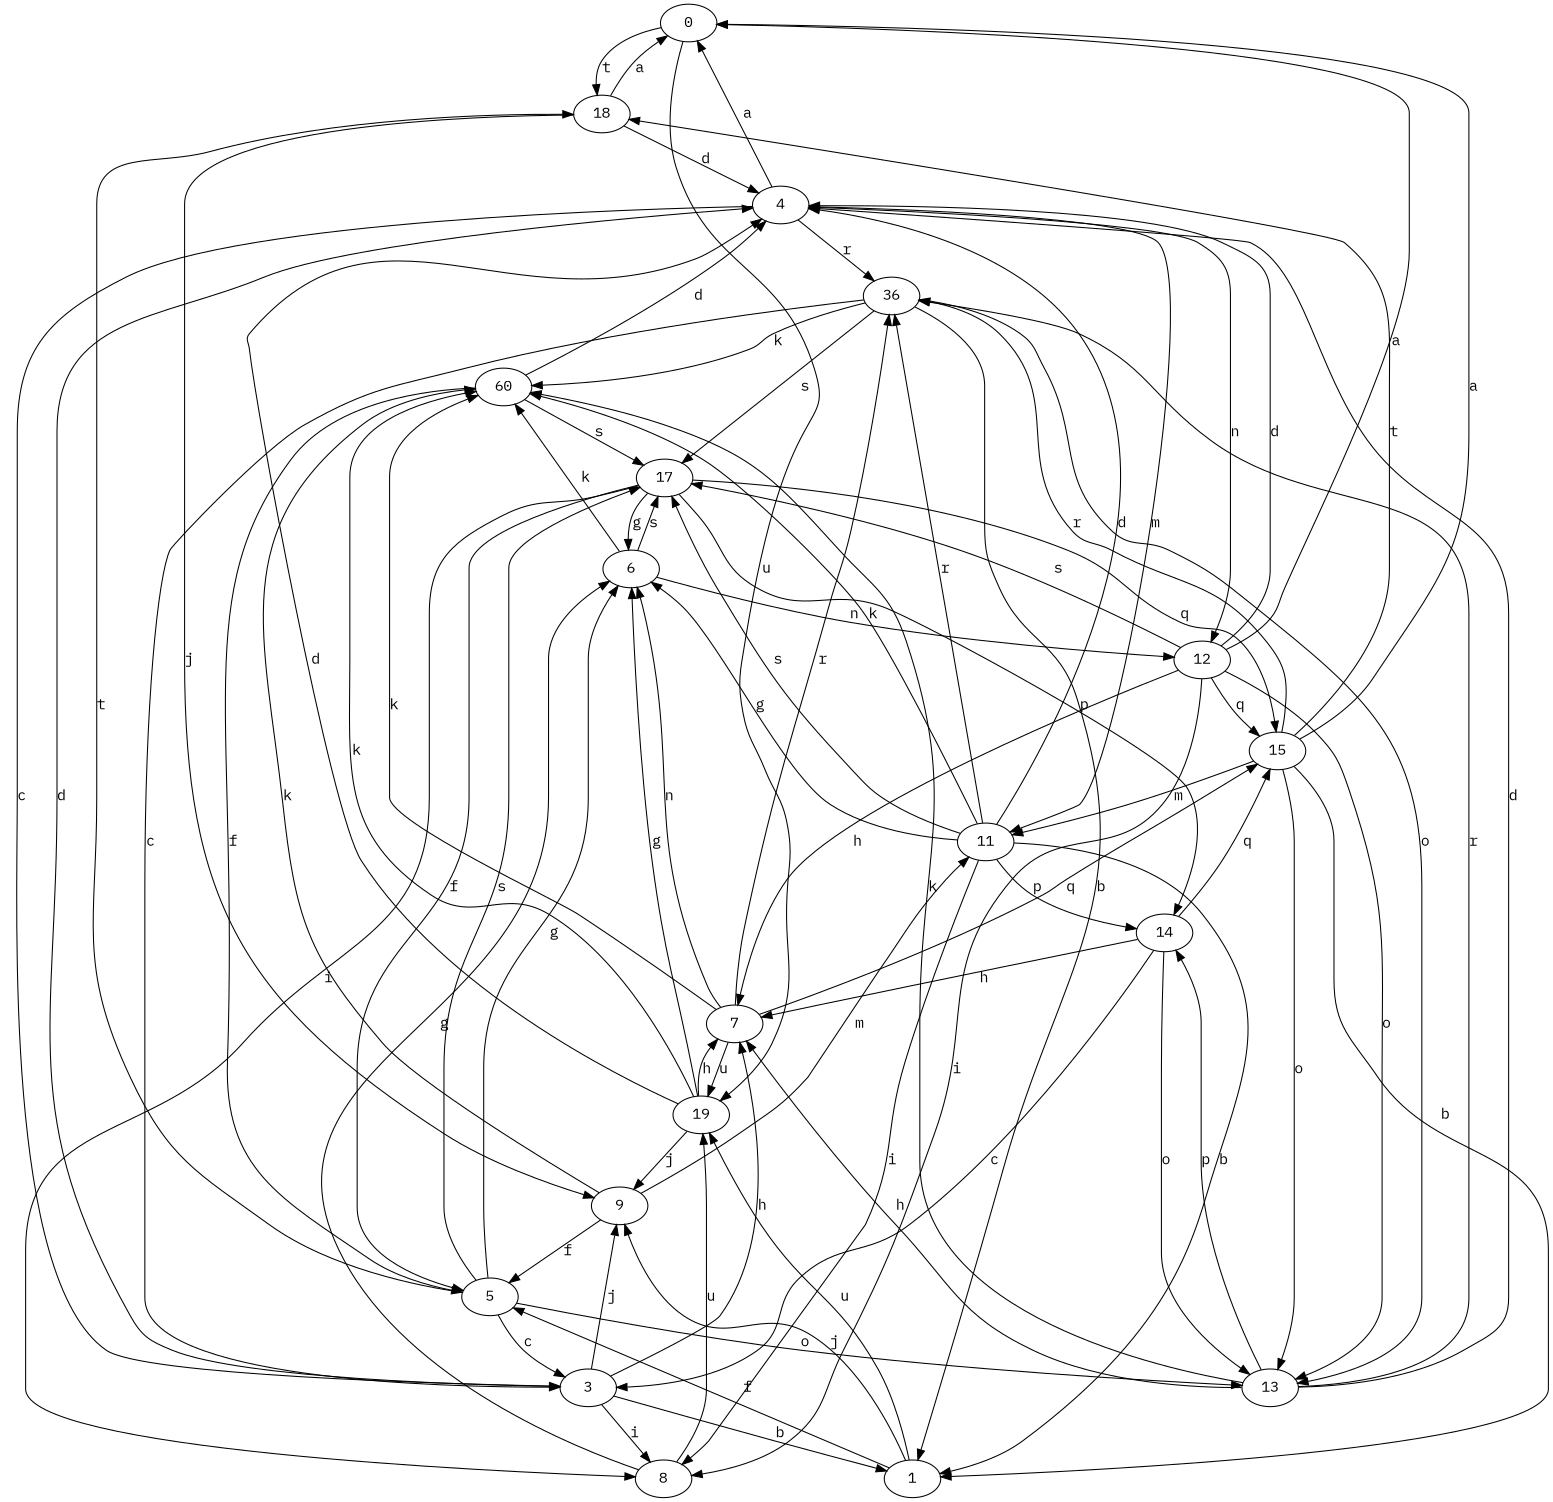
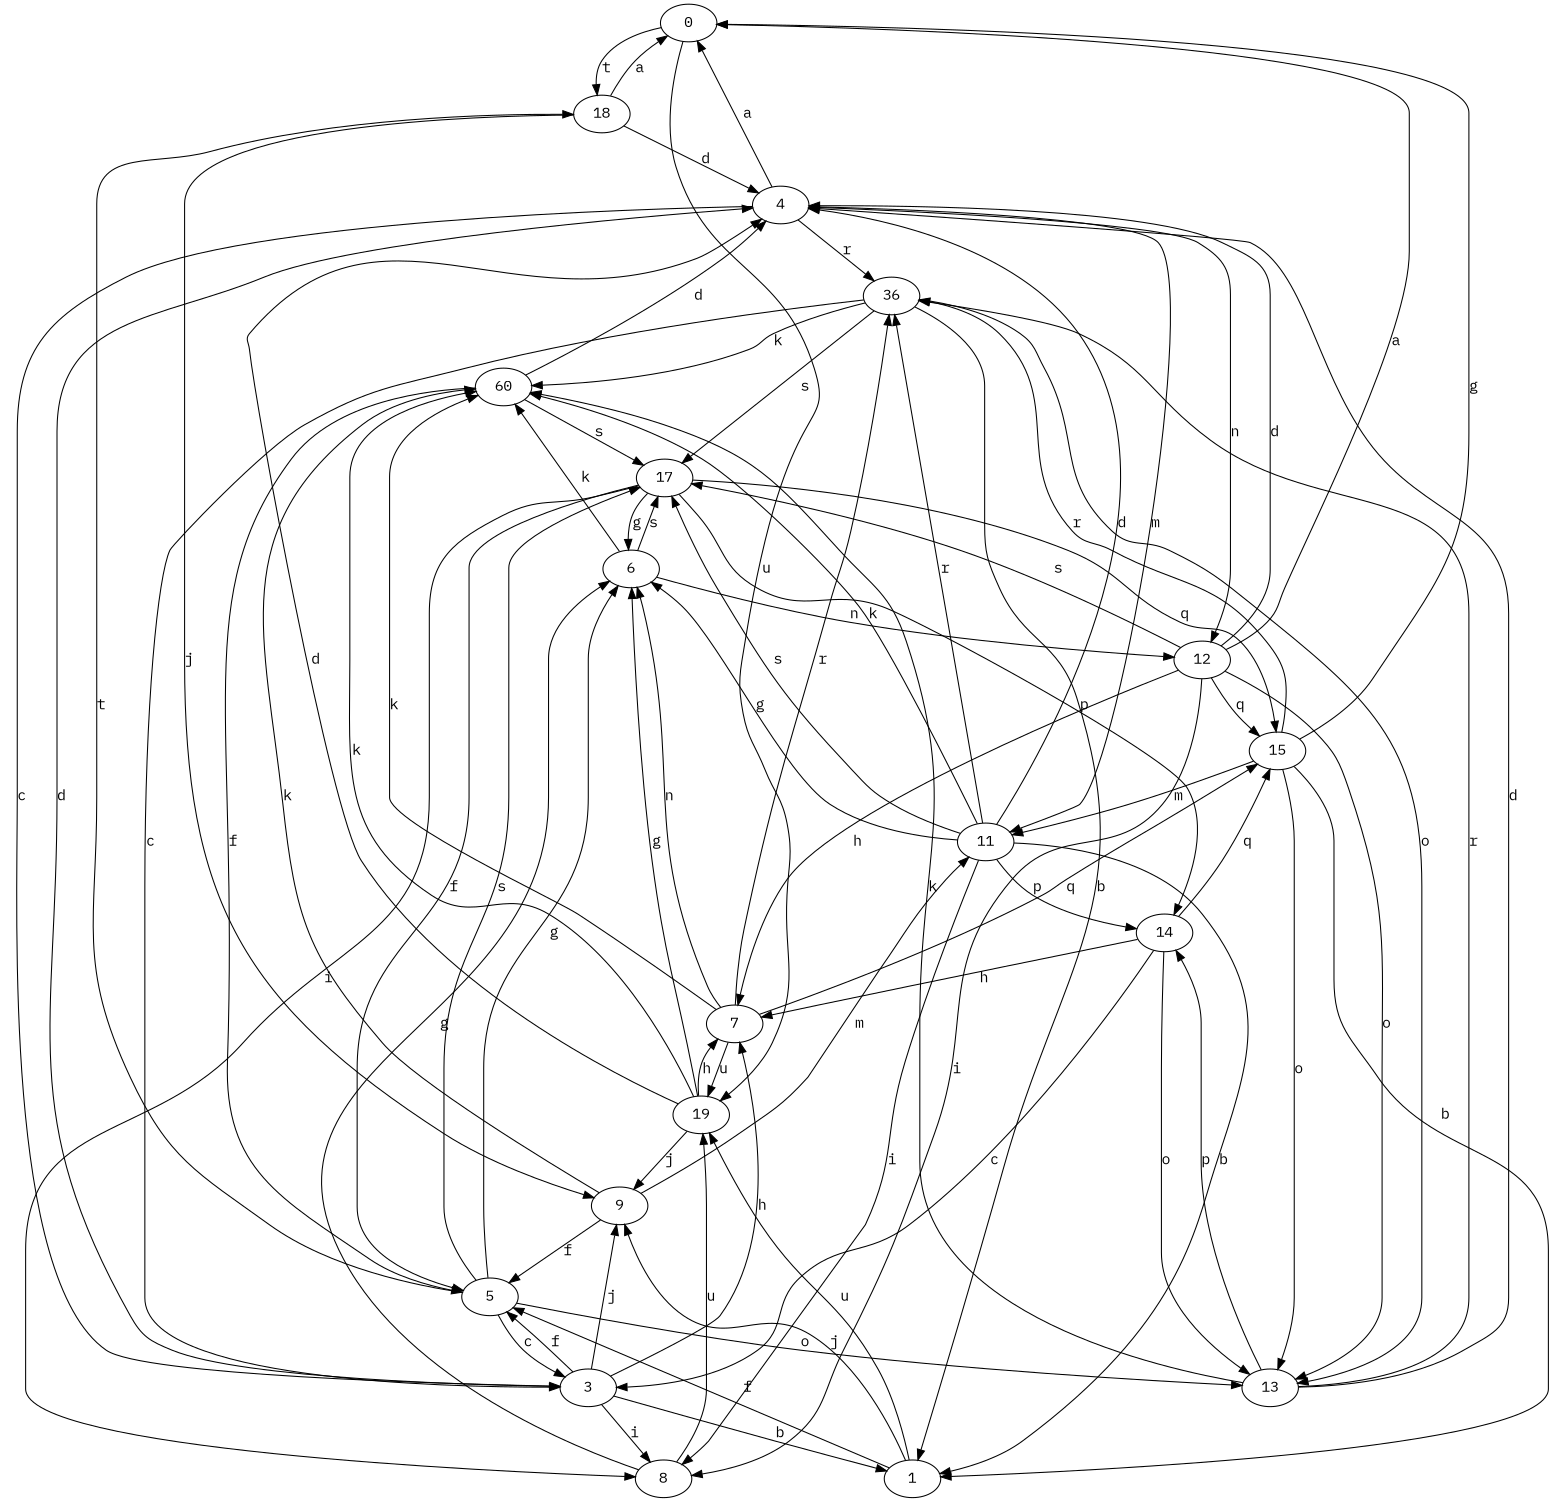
edge "15" -> "18": removed, label "t"
edge "15" -> "0": label "a" -> "g"
edge "13" -> "7": removed, label "h"
edge "3" -> "5": added, label "f"
